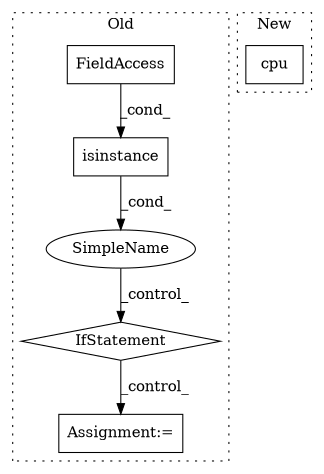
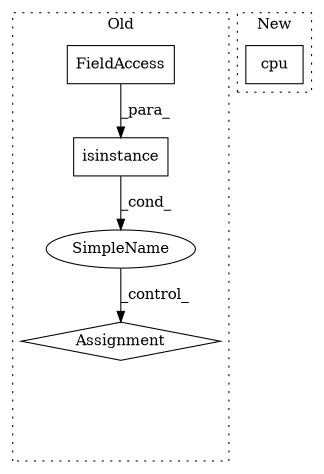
edge "FieldAccess" -> "isinstance": label "_cond_" -> "_para_"
node "IfStatement": label "IfStatement" -> "Assignment"
node "Assignment:=": removed
